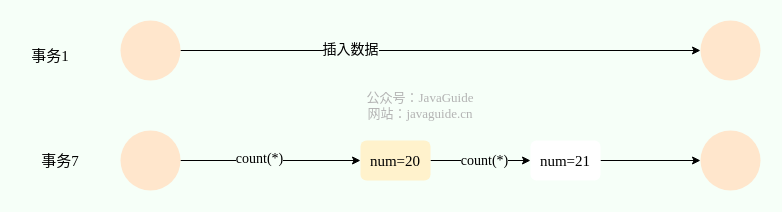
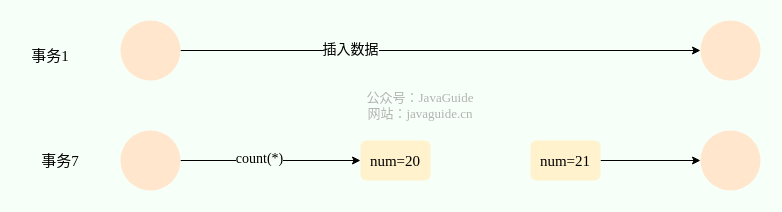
edge "num=20" -> "num=21": removed, label "count(*)"
node "num=21": fillcolor #ffffff -> #fff2cc
